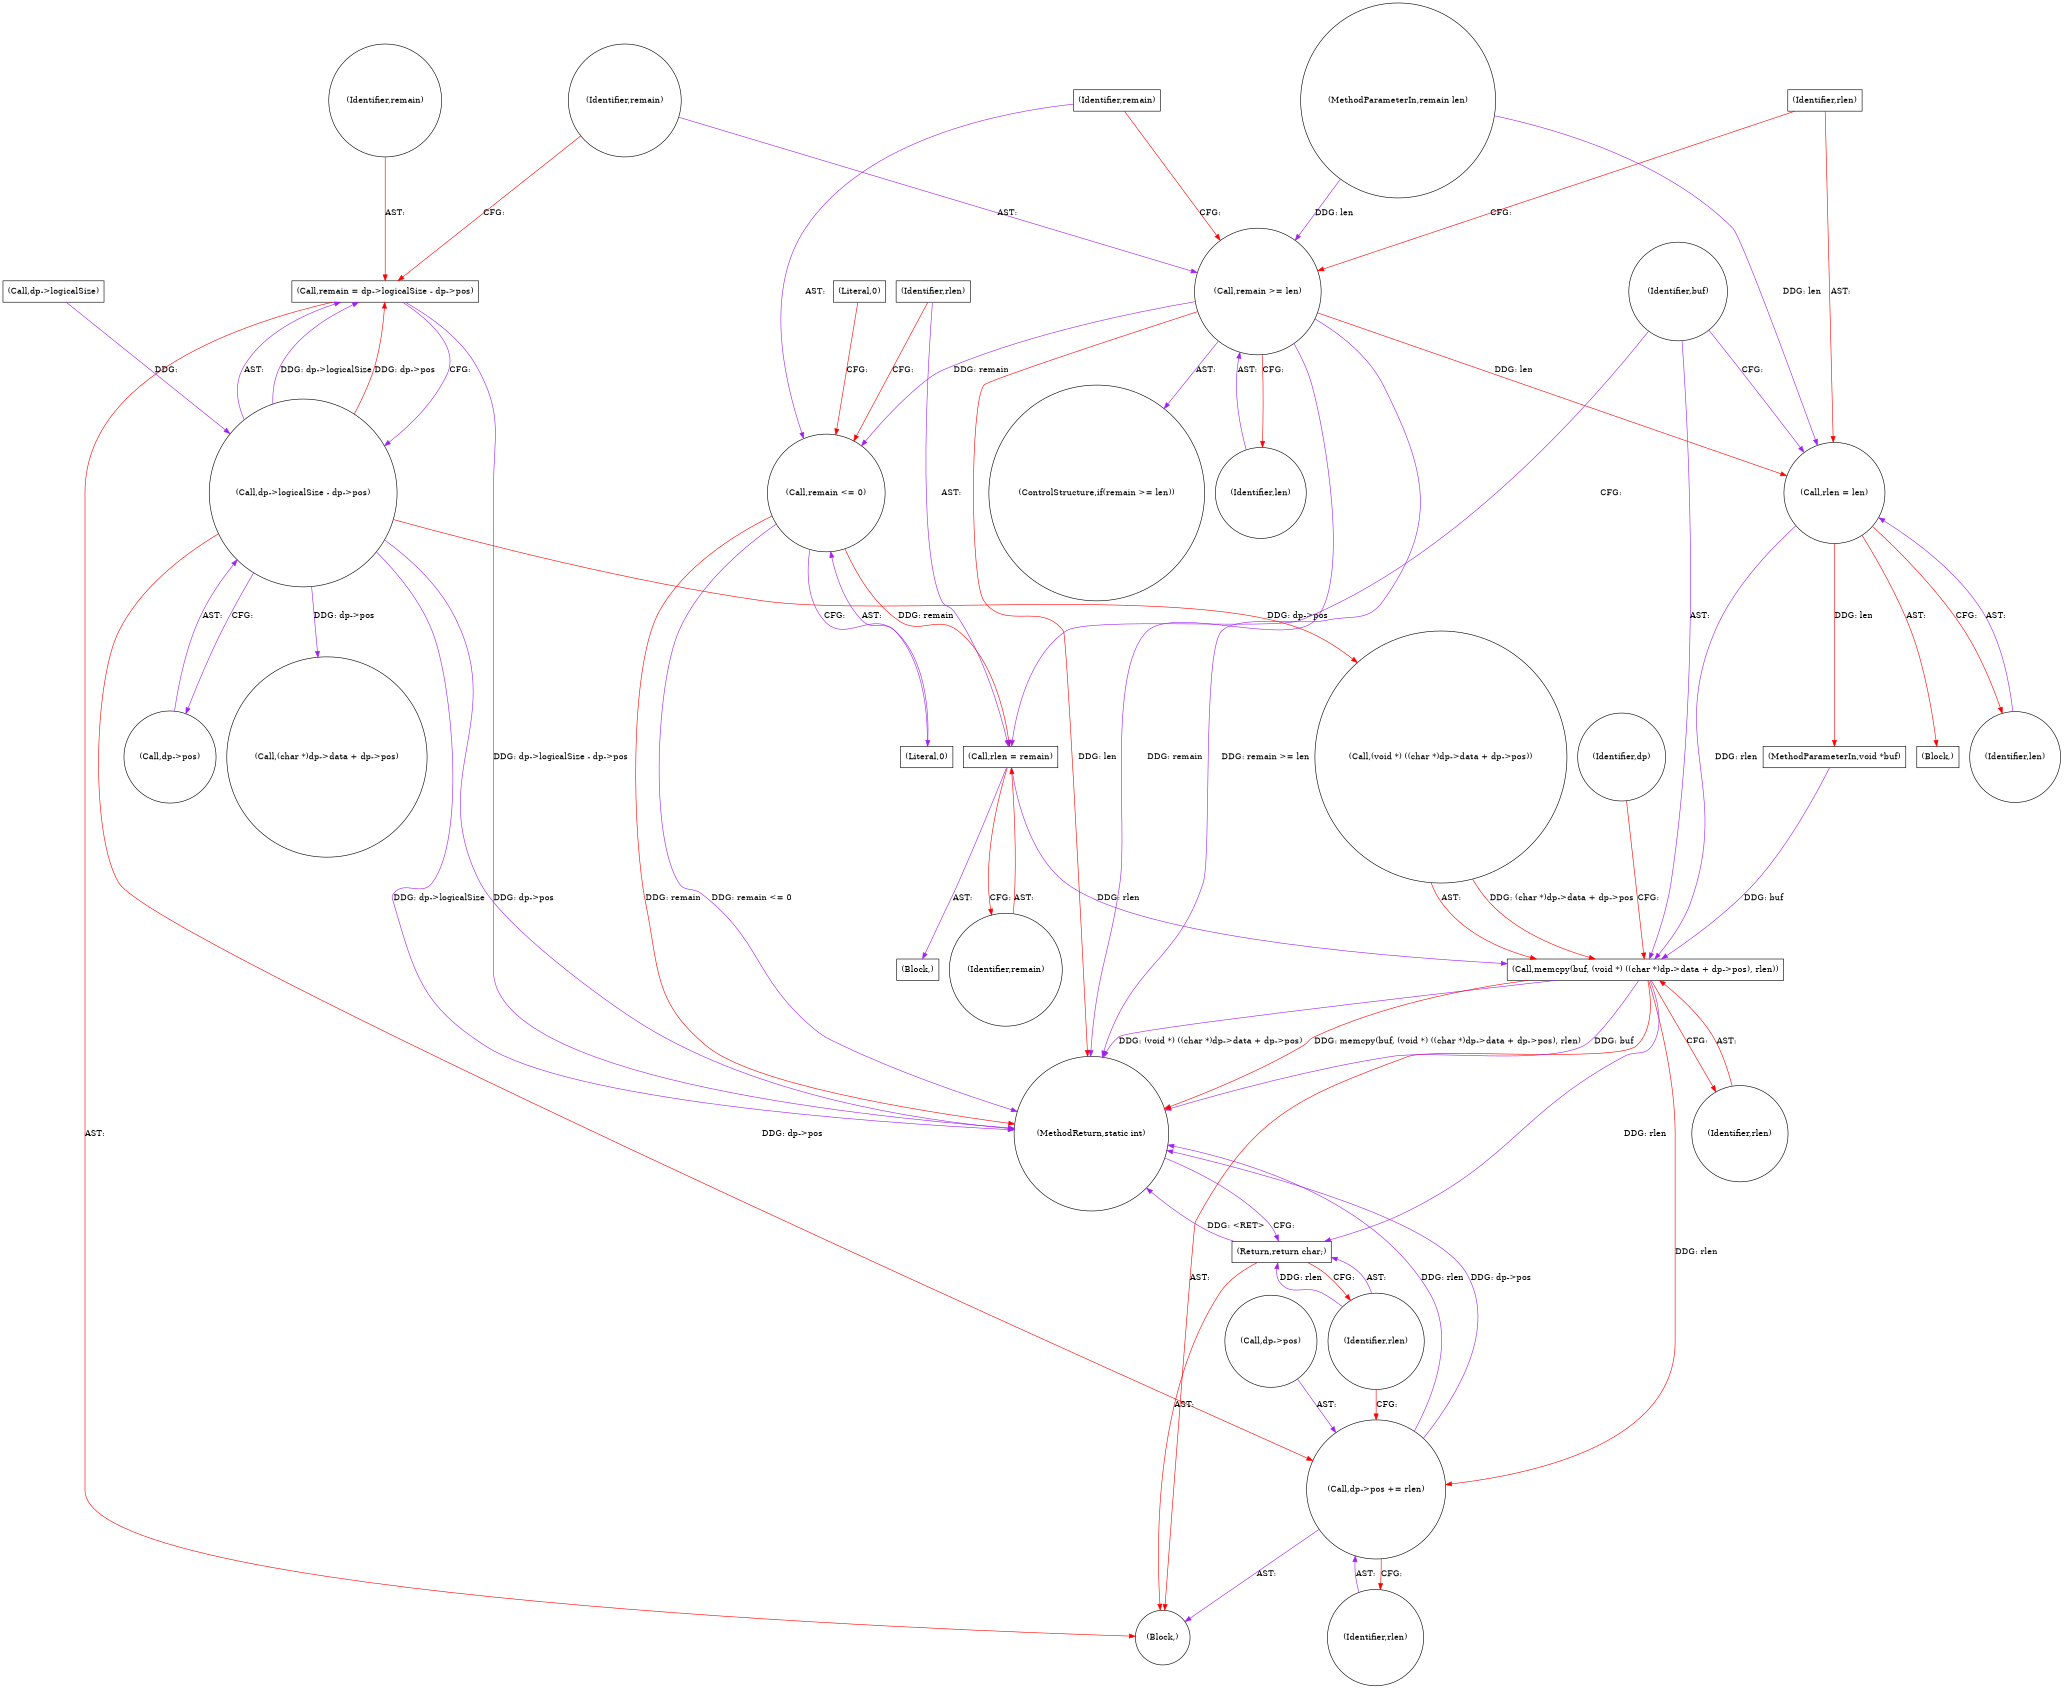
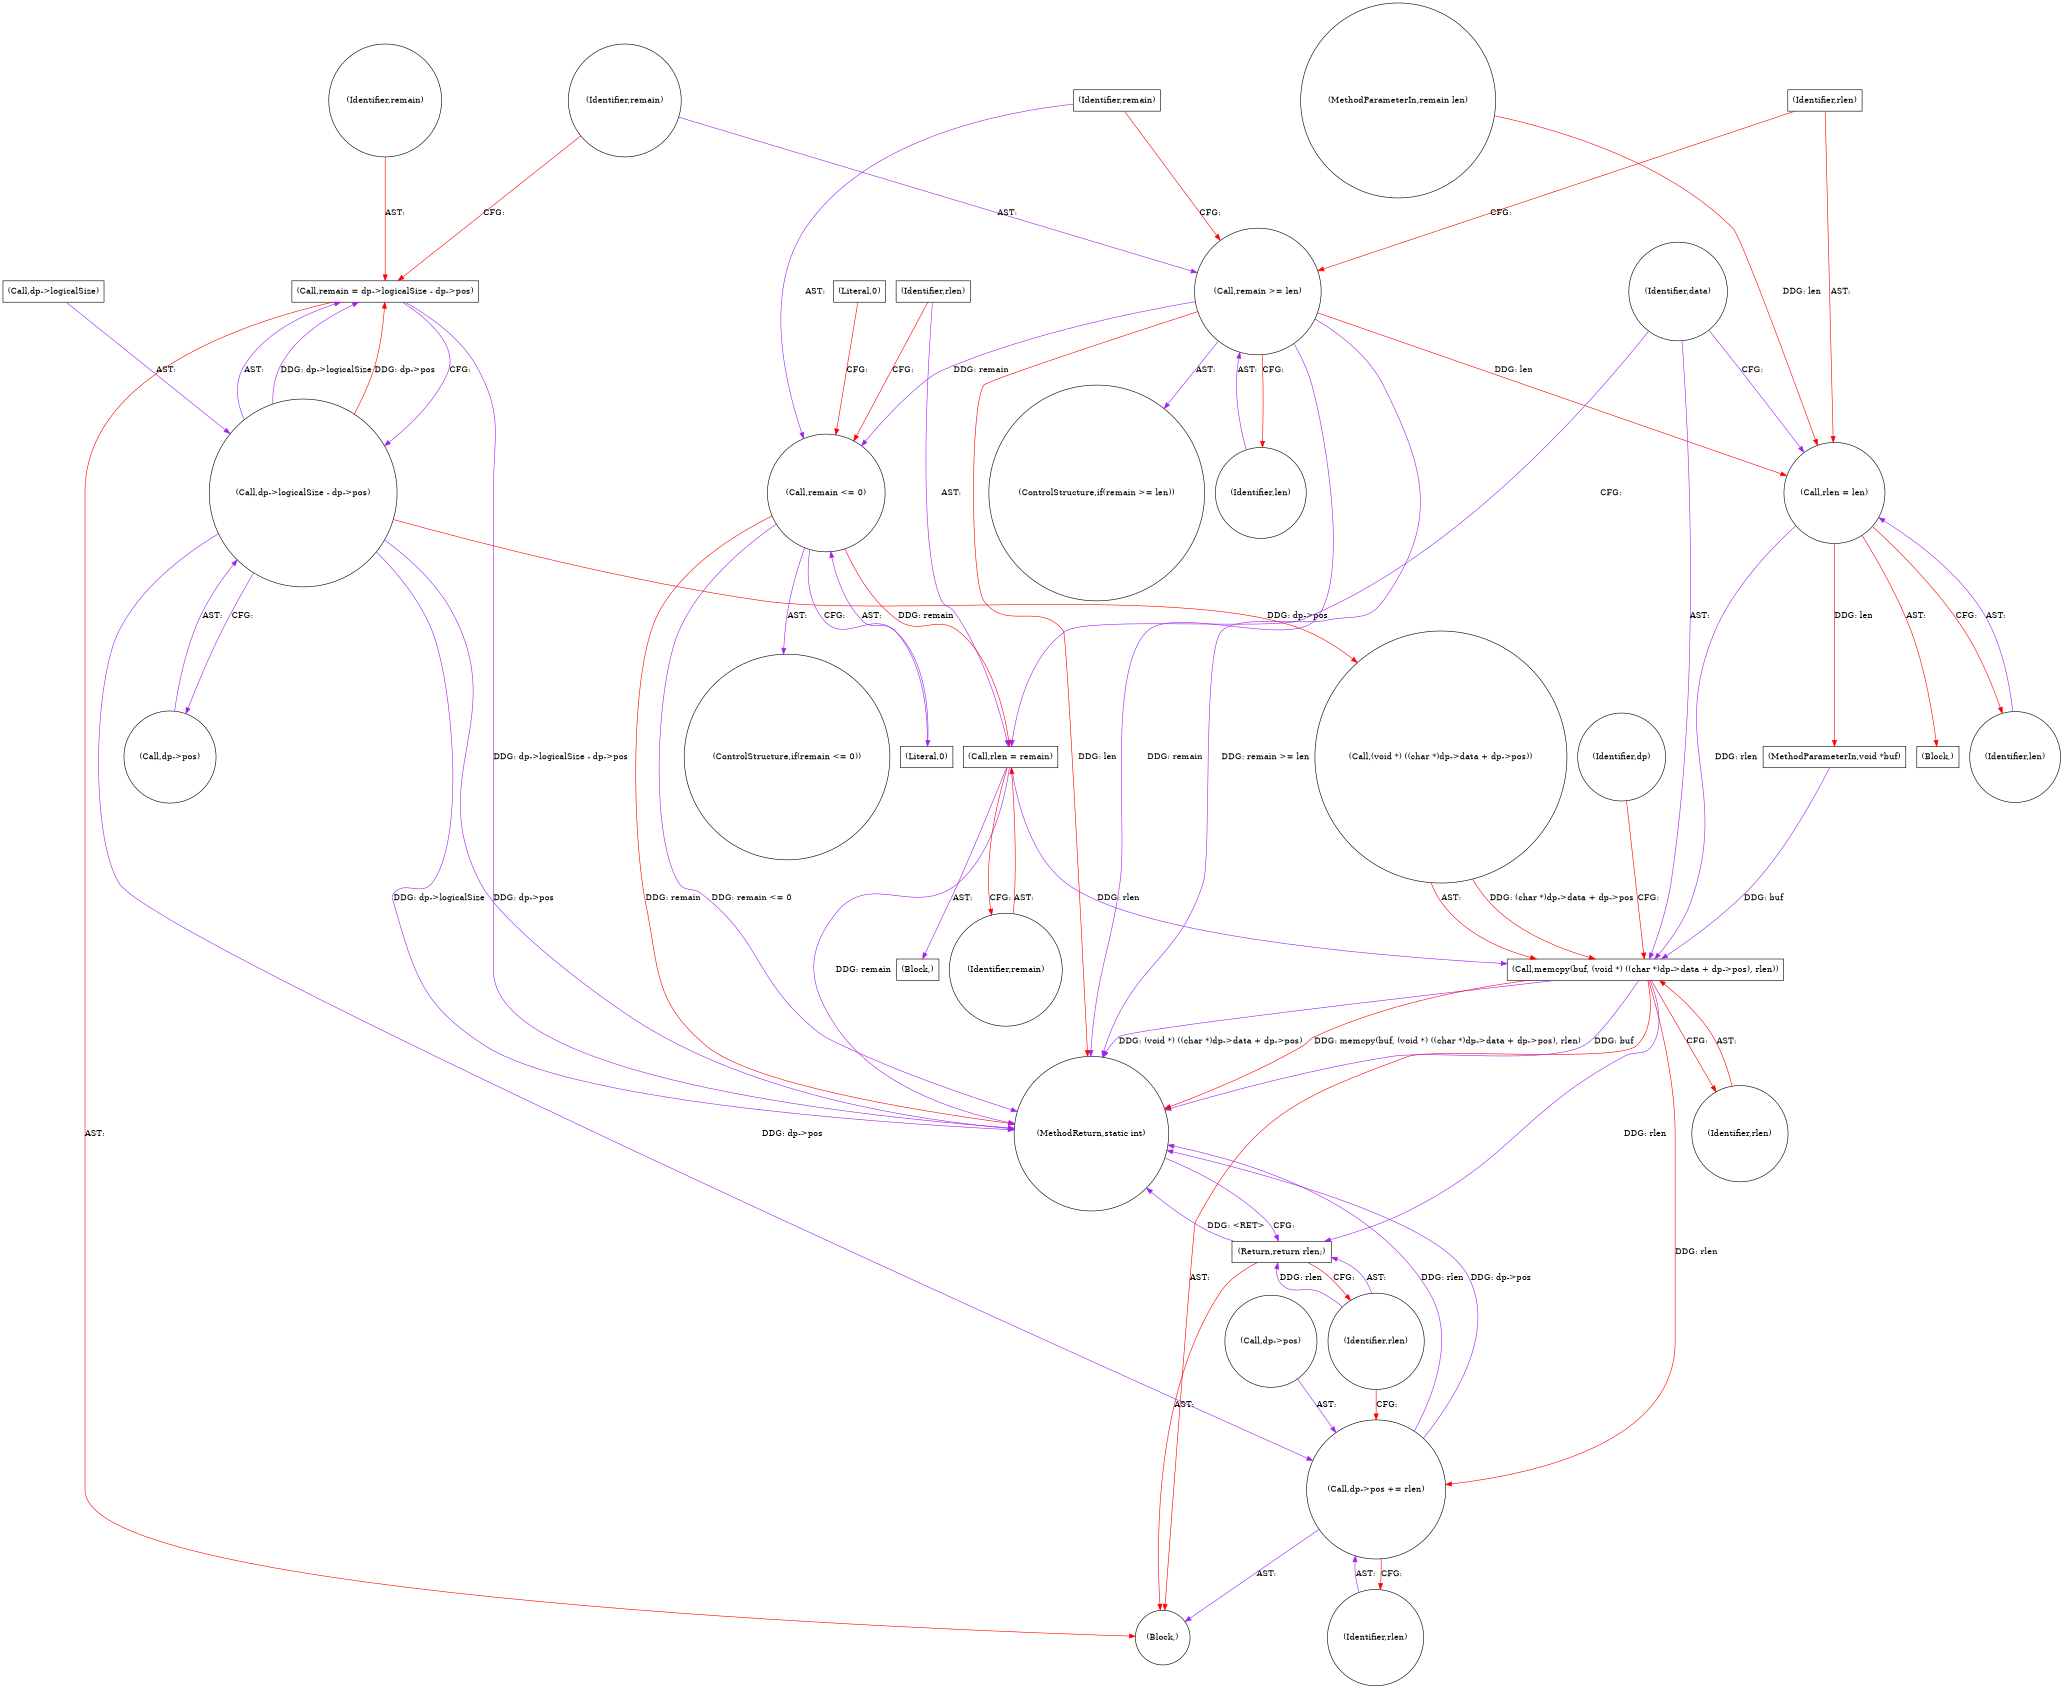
edge "(MethodParameterIn,remain len)" -> "(Call,remain >= len)": removed, label "DDG: len"
edge "(MethodParameterIn,remain len)" -> "(Call,rlen = len)": color purple -> red
node "(Identifier,buf)": label "(Identifier,buf)" -> "(Identifier,data)"
edge "(Call,dp->logicalSize)" -> "(Call,dp->logicalSize - dp->pos)": label "DDG: " -> "AST: "
node "(Call,(char *)dp->data + dp->pos)": removed
node "(ControlStructure,if(remain <= 0))": added
edge "(Call,rlen = remain)" -> "(MethodReturn,static int)": added, label "DDG: remain"
edge "(Call,dp->logicalSize - dp->pos)" -> "(Call,dp->pos += rlen)": color red -> purple
node "(Return,return char;)": label "(Return,return char;)" -> "(Return,return rlen;)"
